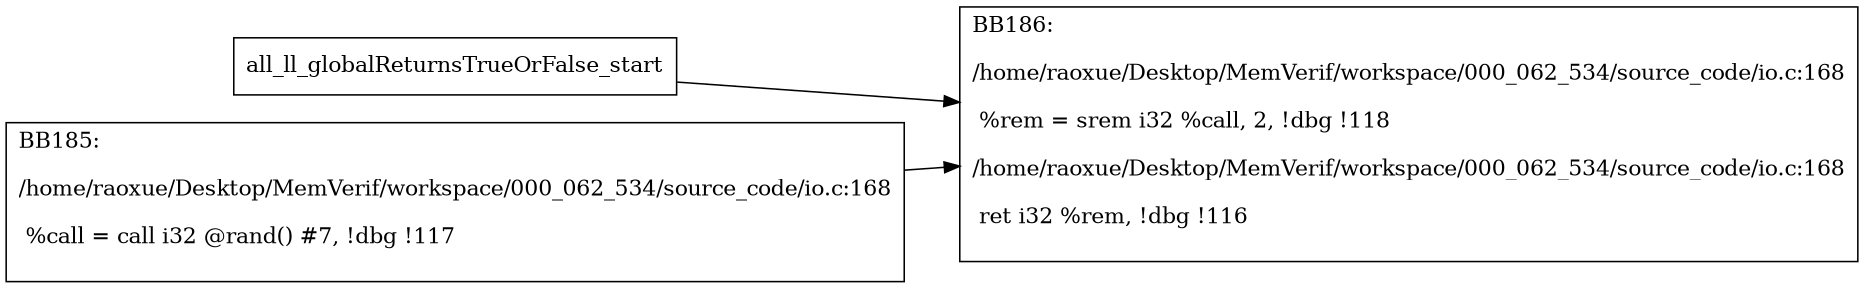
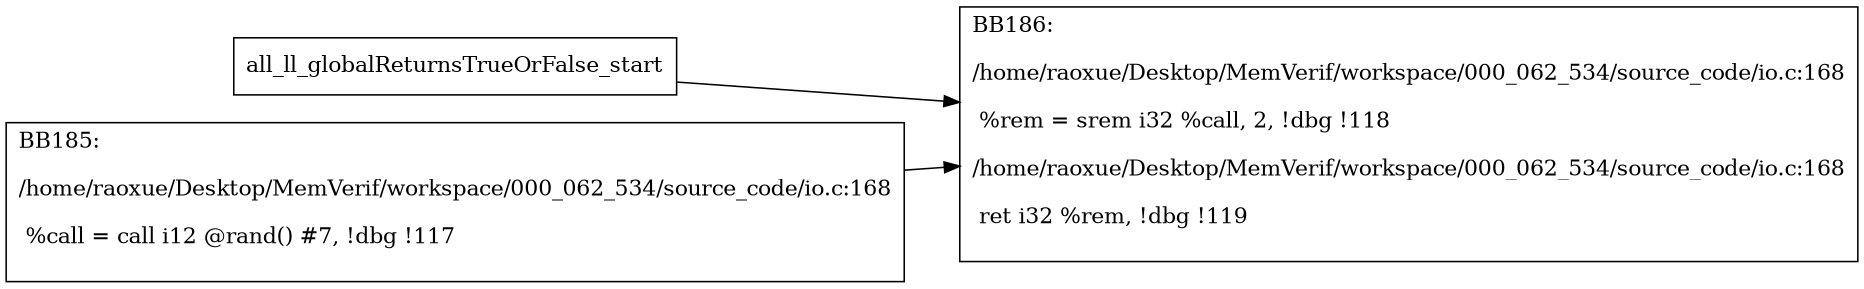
node "BB186:": text "ret i32 %rem, !dbg !116" -> "ret i32 %rem, !dbg !119"
node "BB185:": text "%call = call i32 @rand() #7, !dbg !117" -> "%call = call i12 @rand() #7, !dbg !117"
